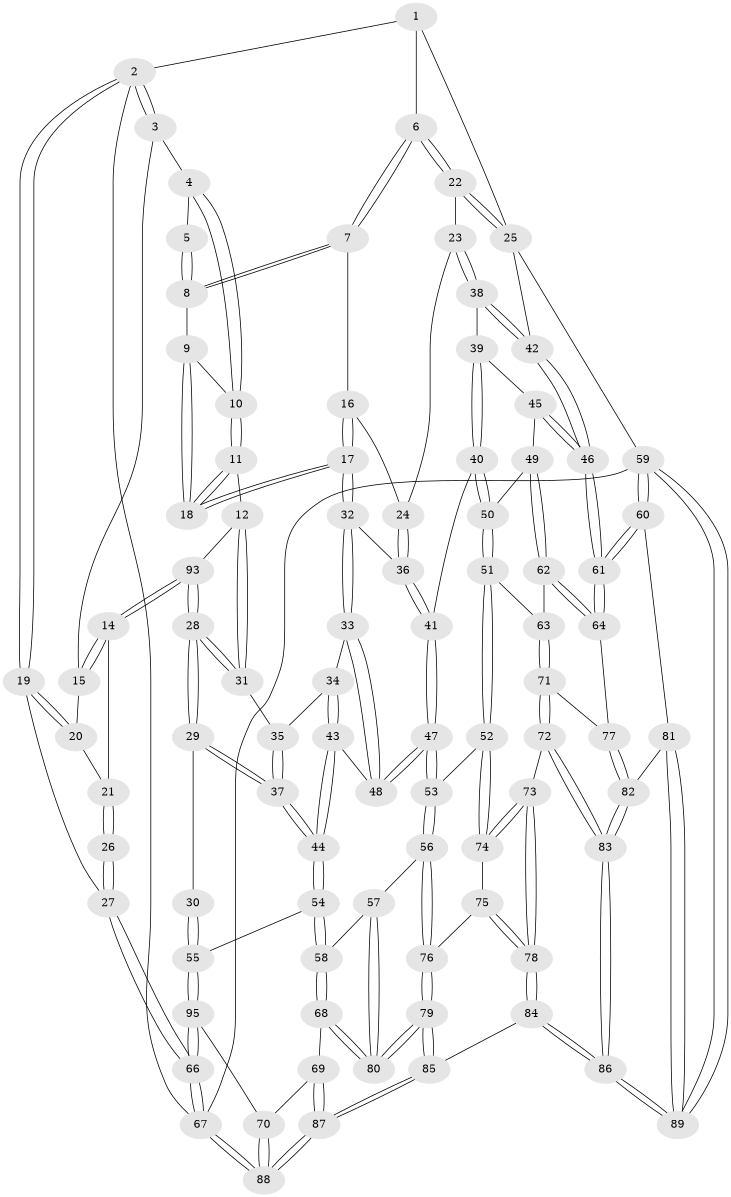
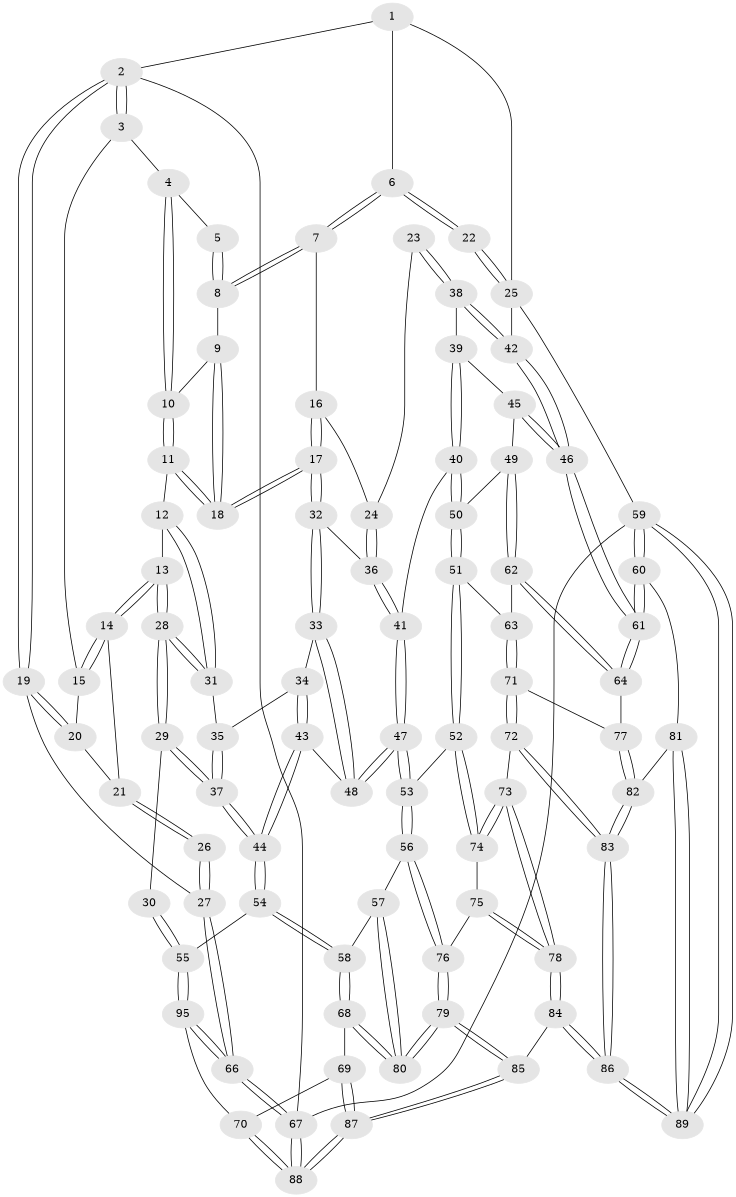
edge "22" -- "23": removed
node "93": label "93" -> "13"
